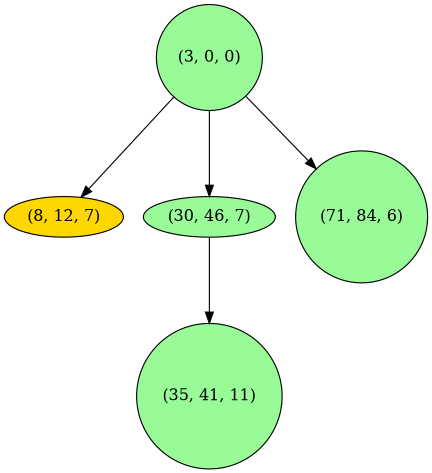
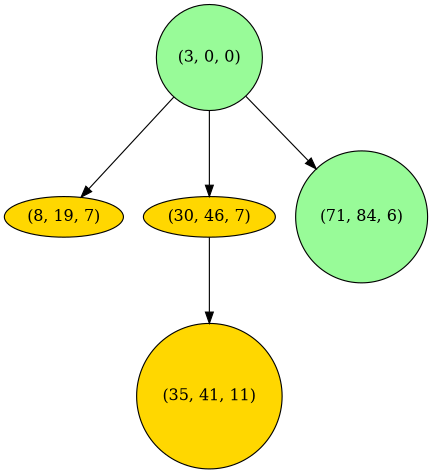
node "(8, 12, 7)": label "(8, 12, 7)" -> "(8, 19, 7)"
node "(30, 46, 7)": fillcolor palegreen -> gold
node "(35, 41, 11)": fillcolor palegreen -> gold
